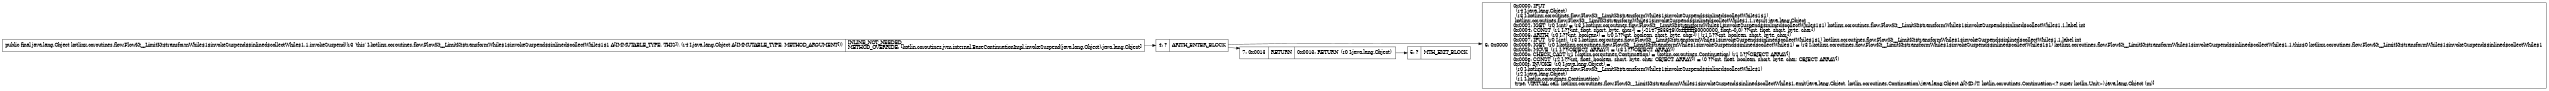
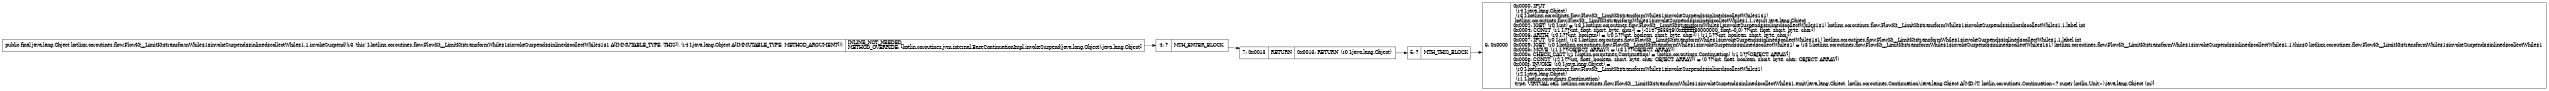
edge "4: ?" -> "6: 0x0000": now "5: ?" -> "6: 0x0000"
node "4: ?": text "ARITH_ENTER_BLOCK" -> "MTH_ENTER_BLOCK"
node "5: ?": text "MTH_EXIT_BLOCK" -> "MTH_THIS_BLOCK"
